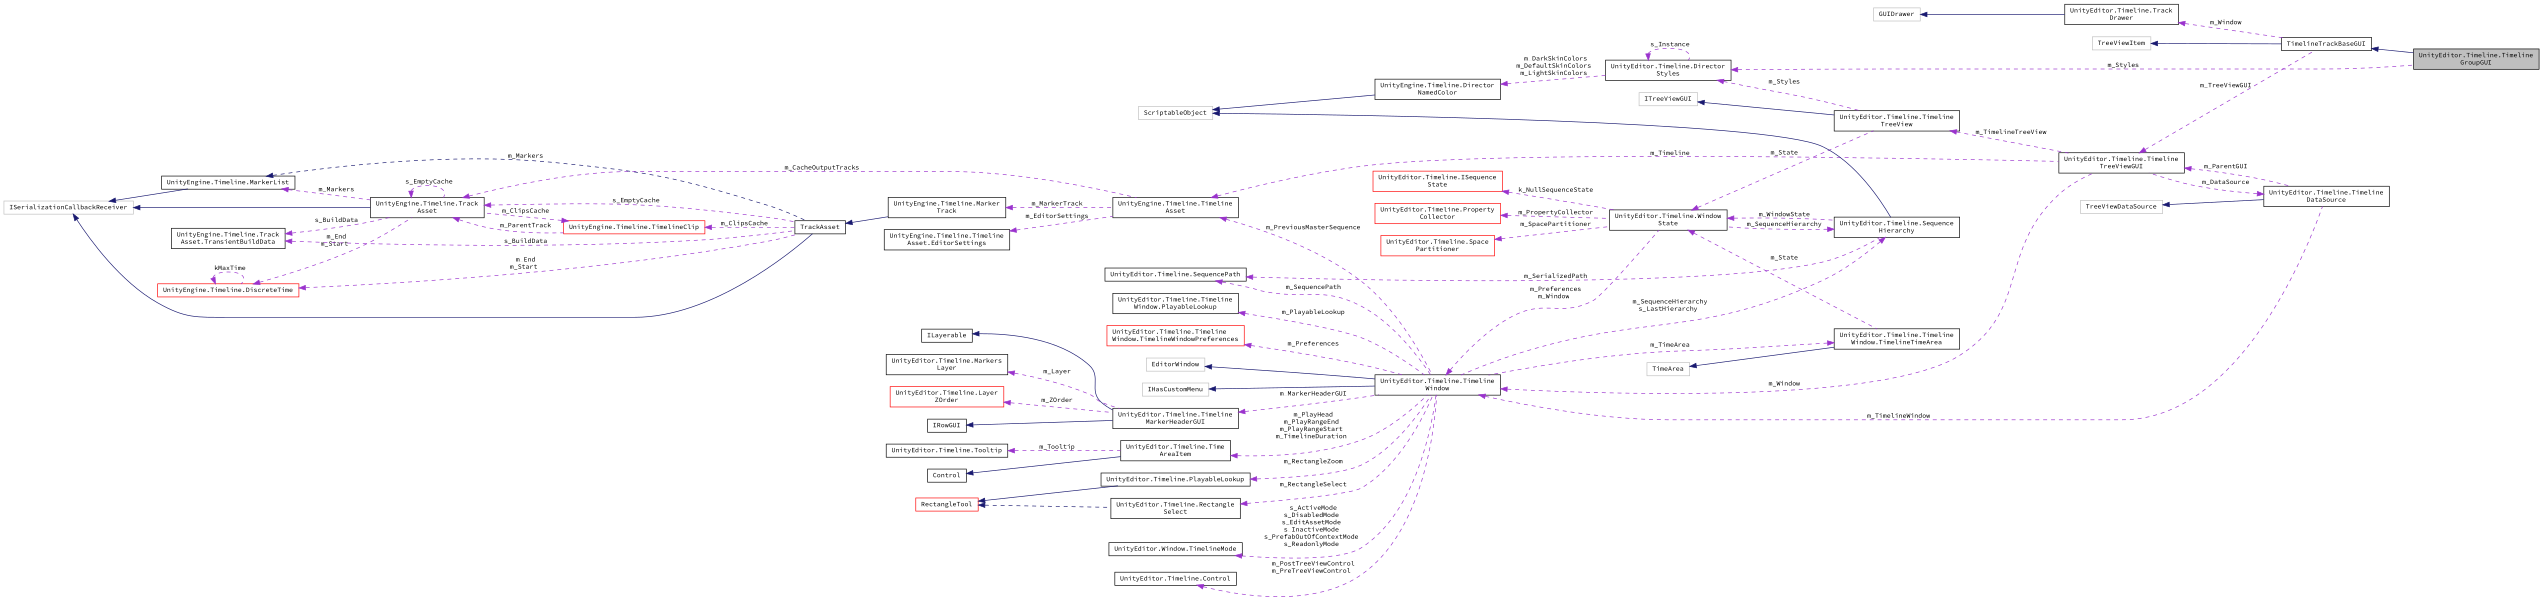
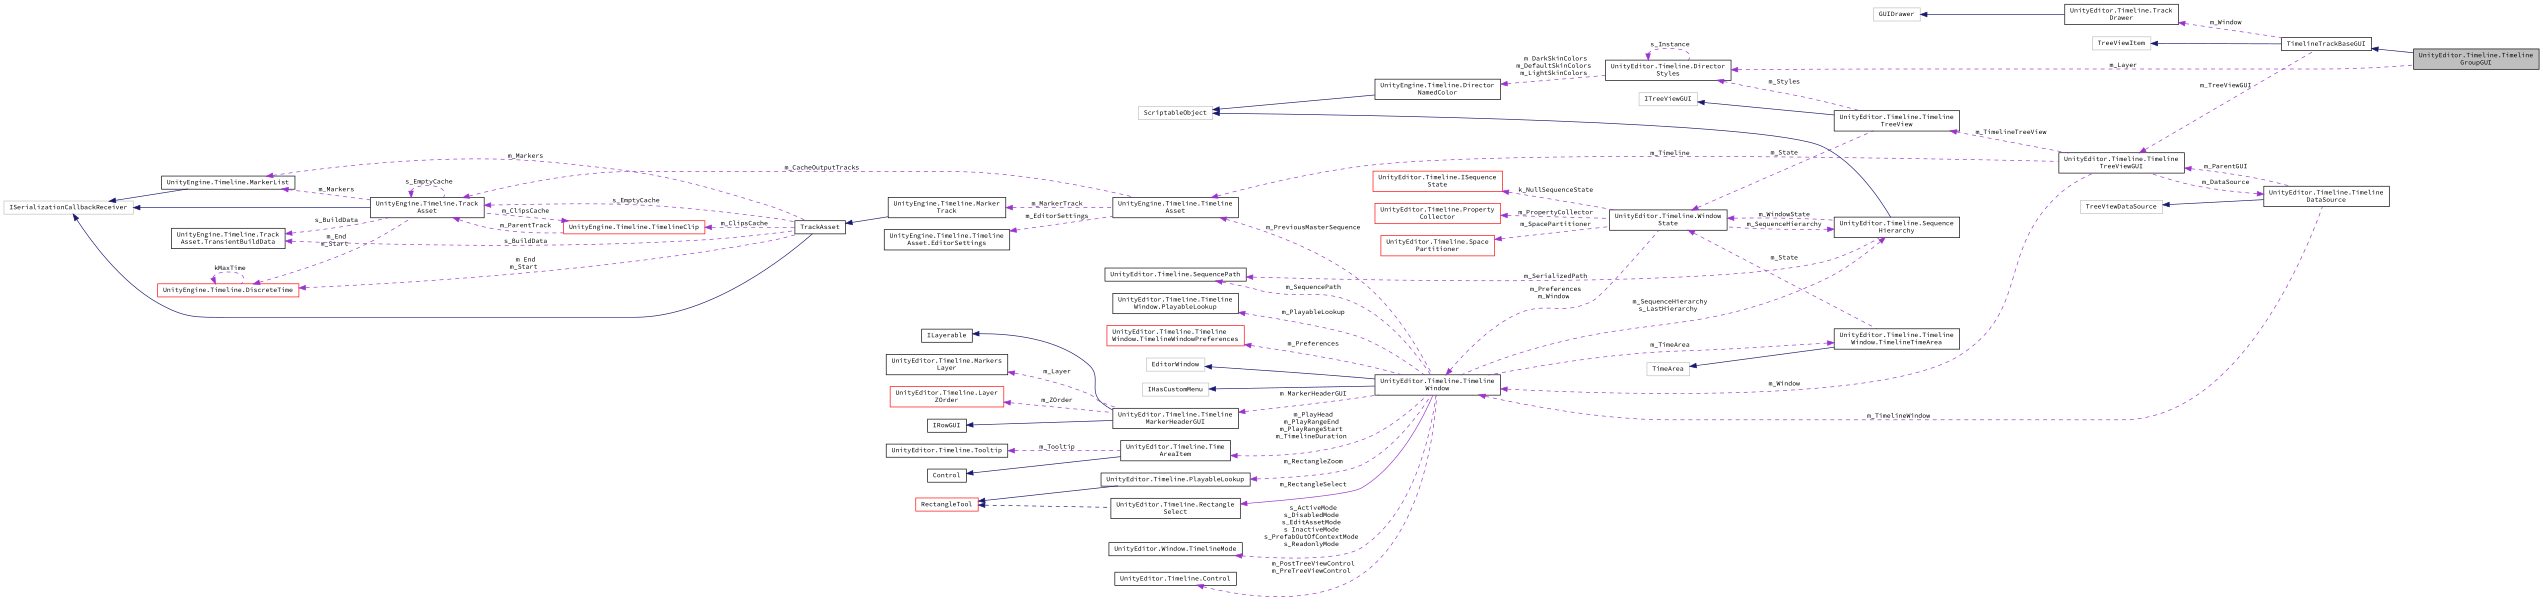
edge "UnityEditor.Timeline.Timeline GroupGUI" -> "UnityEditor.Timeline.Director Styles": label " m_Styles" -> " m_Layer"
edge "TrackAsset" -> "UnityEngine.Timeline.MarkerList": color midnightblue -> darkorchid3
edge "UnityEditor.Timeline.Timeline Window" -> "UnityEditor.Timeline.Rectangle Select": style dashed -> solid
